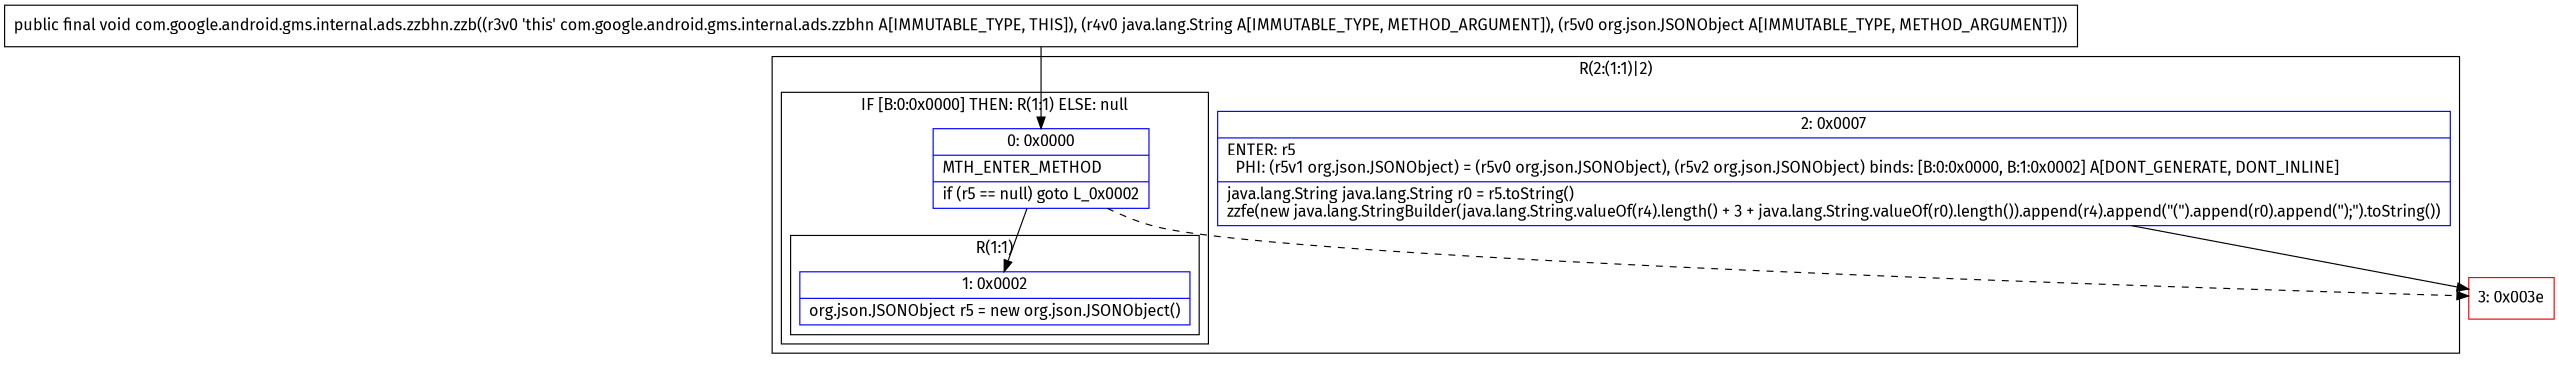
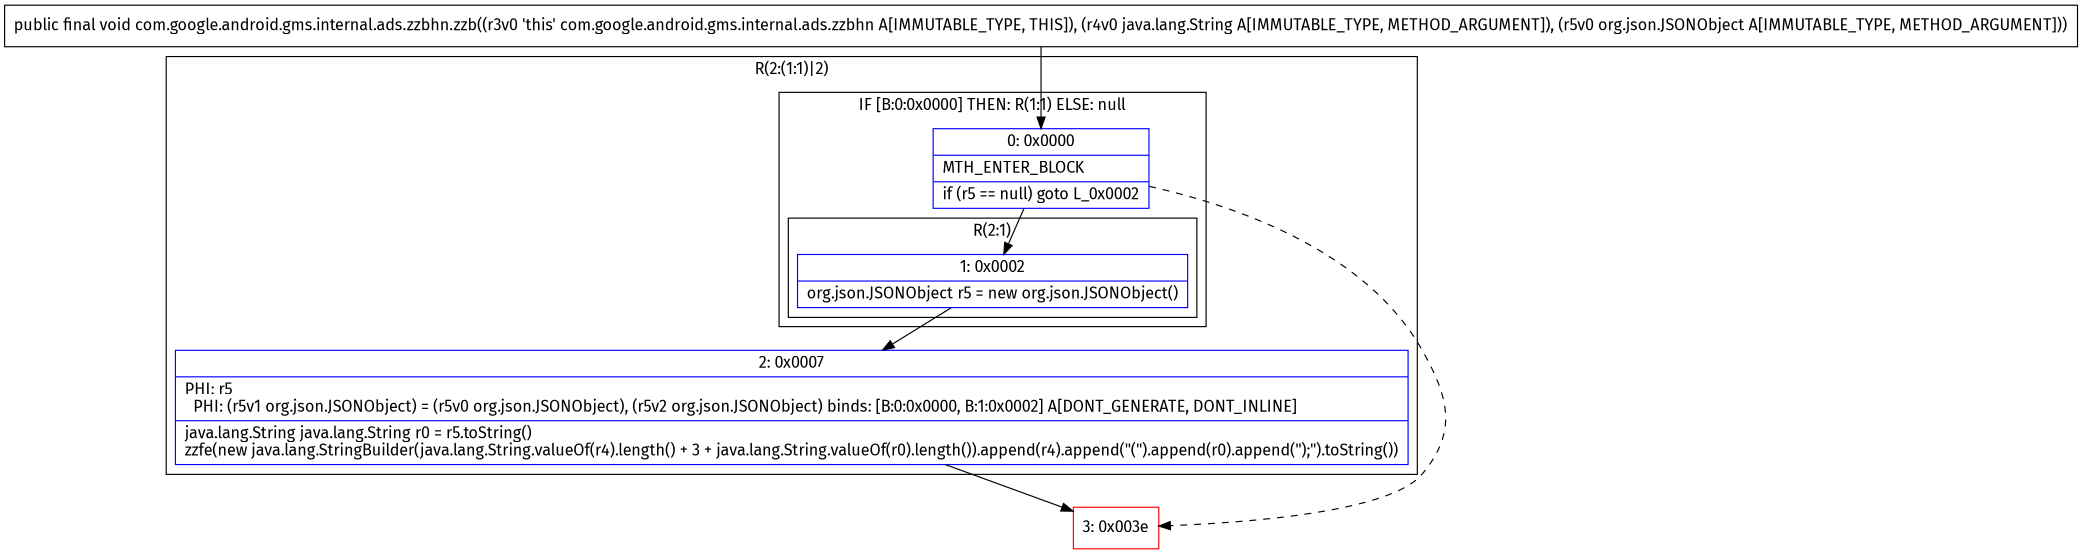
node "2: 0x0007": text "ENTER: r5" -> "PHI: r5"
node "0: 0x0000": text "MTH_ENTER_METHOD" -> "MTH_ENTER_BLOCK"
cluster "R(1:1)": label "R(1:1)" -> "R(2:1)"
edge "1: 0x0002" -> "2: 0x0007": added
